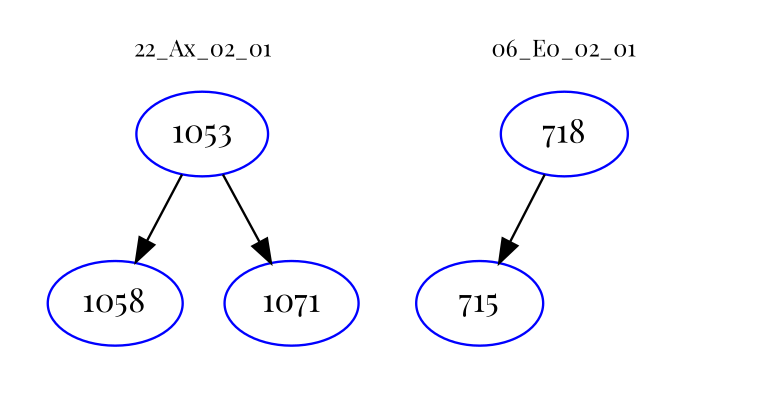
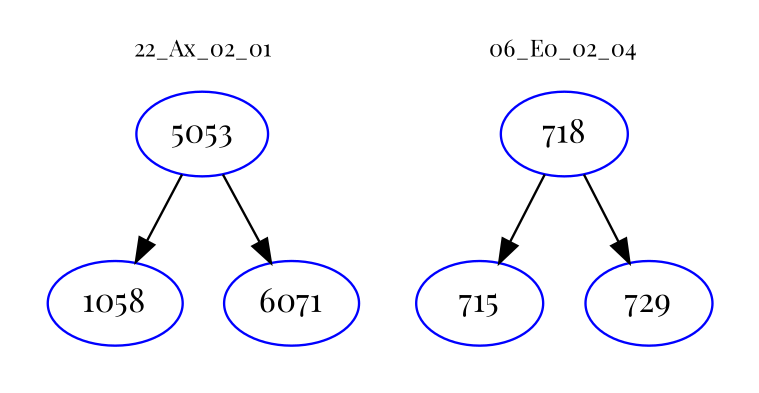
cluster "06_E0_02_01": label "06_E0_02_01" -> "06_E0_02_04"
node "1053": label "1053" -> "5053"
node "1071": label "1071" -> "6071"
node "729": added
